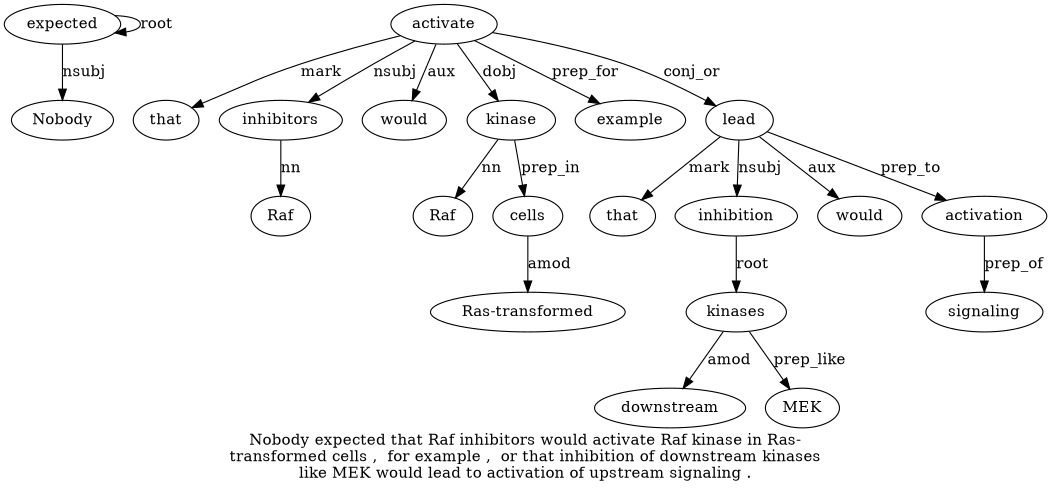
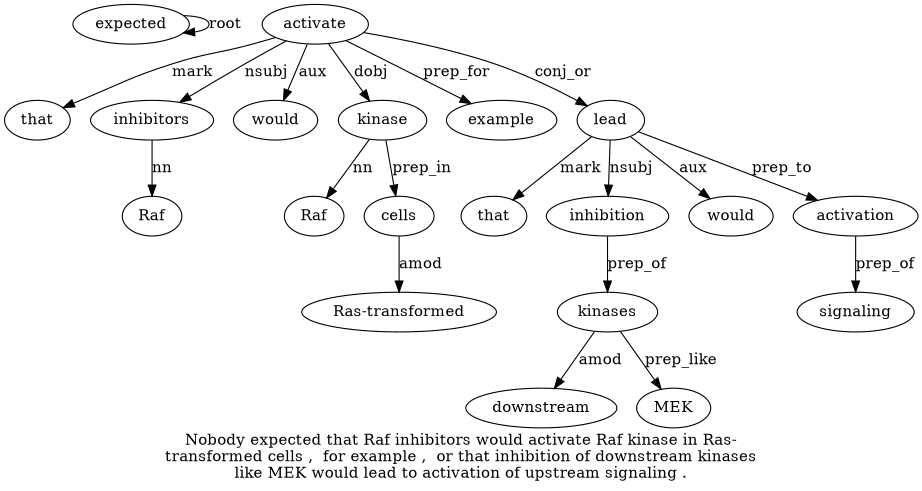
node "Nobody": removed
edge "inhibition" -> "kinases": label "root" -> "prep_of"
